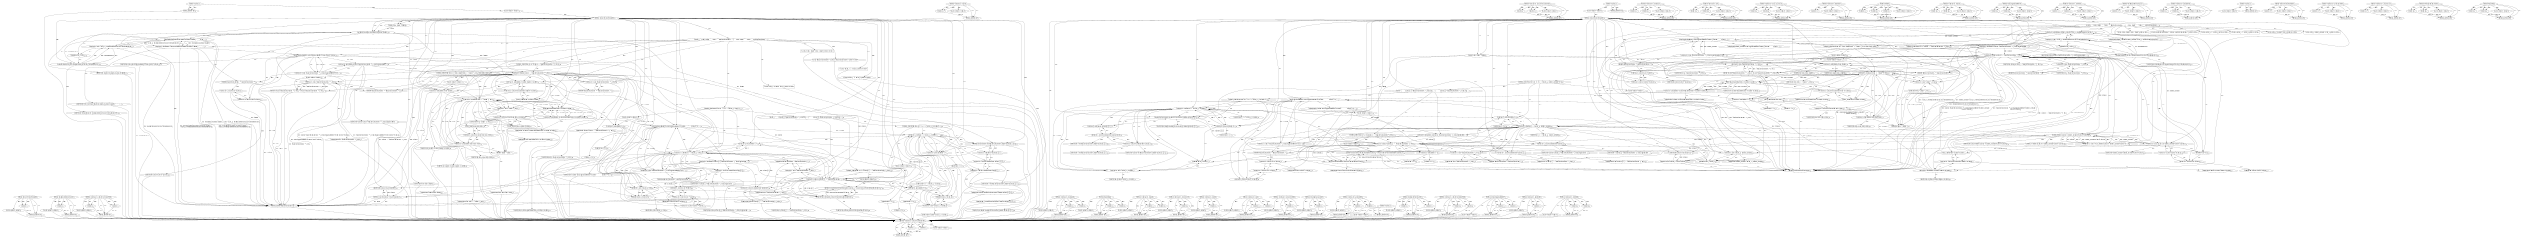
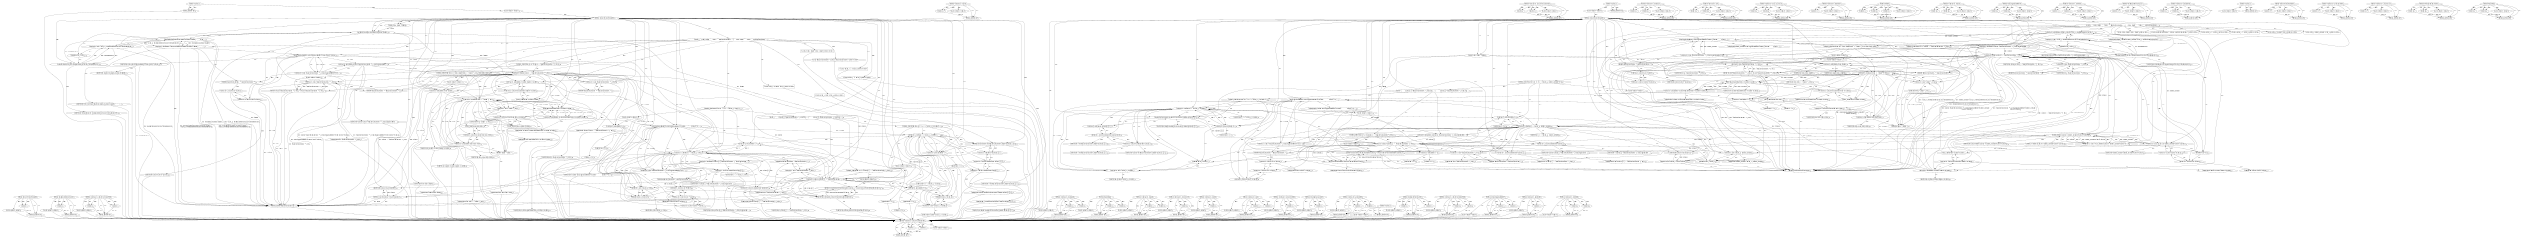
edge "(GetImageListLength,GetImageListLength(images))" -> "(IDENTIFIER,images,GetImageListLength(images))": now "(IDENTIFIER,rows,AcquireQuantumMemory(rows,sizeof(*pixels)))" -> "(IDENTIFIER,images,GetImageListLength(images))"
node "<(LOCAL,size_t rows: size_t)<SUB>15</SUB>>": added
edge "(memset,memset(pixels,0,number_threads*sizeof(*pixels)))" -> "(LITERAL,0,memset(pixels,0,number_threads*sizeof(*pixels)))": reversed
node "(IDENTIFIER,i,i < (ssize_t) rows)": added
